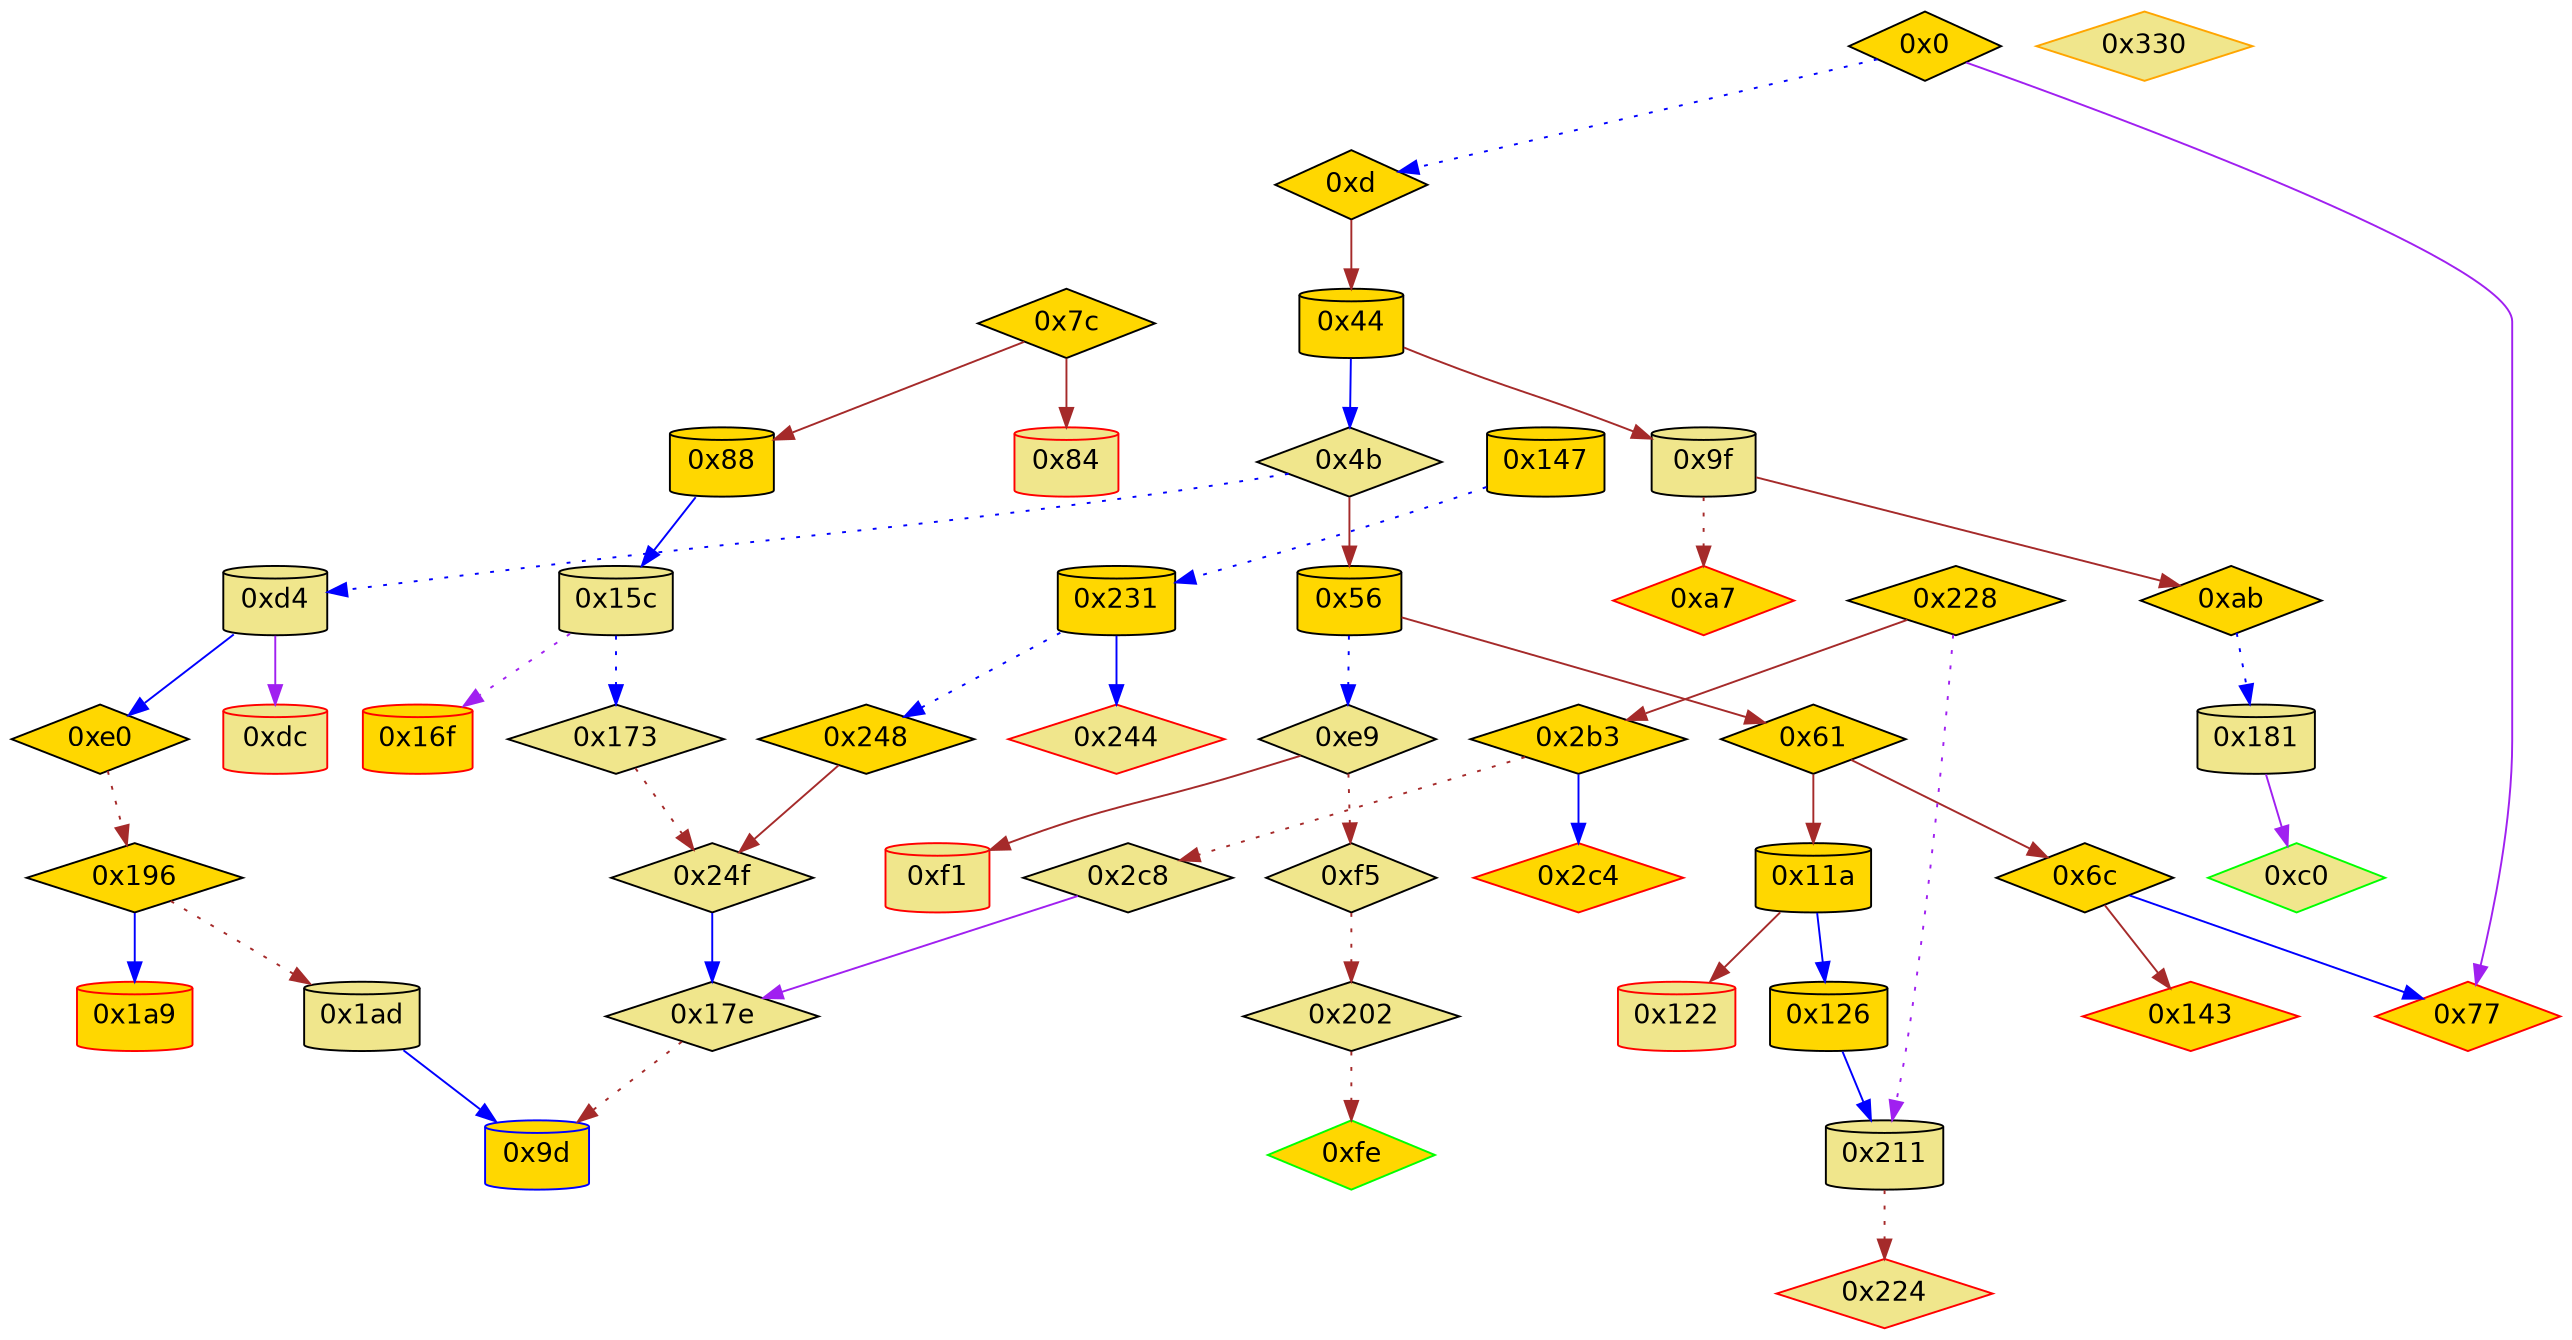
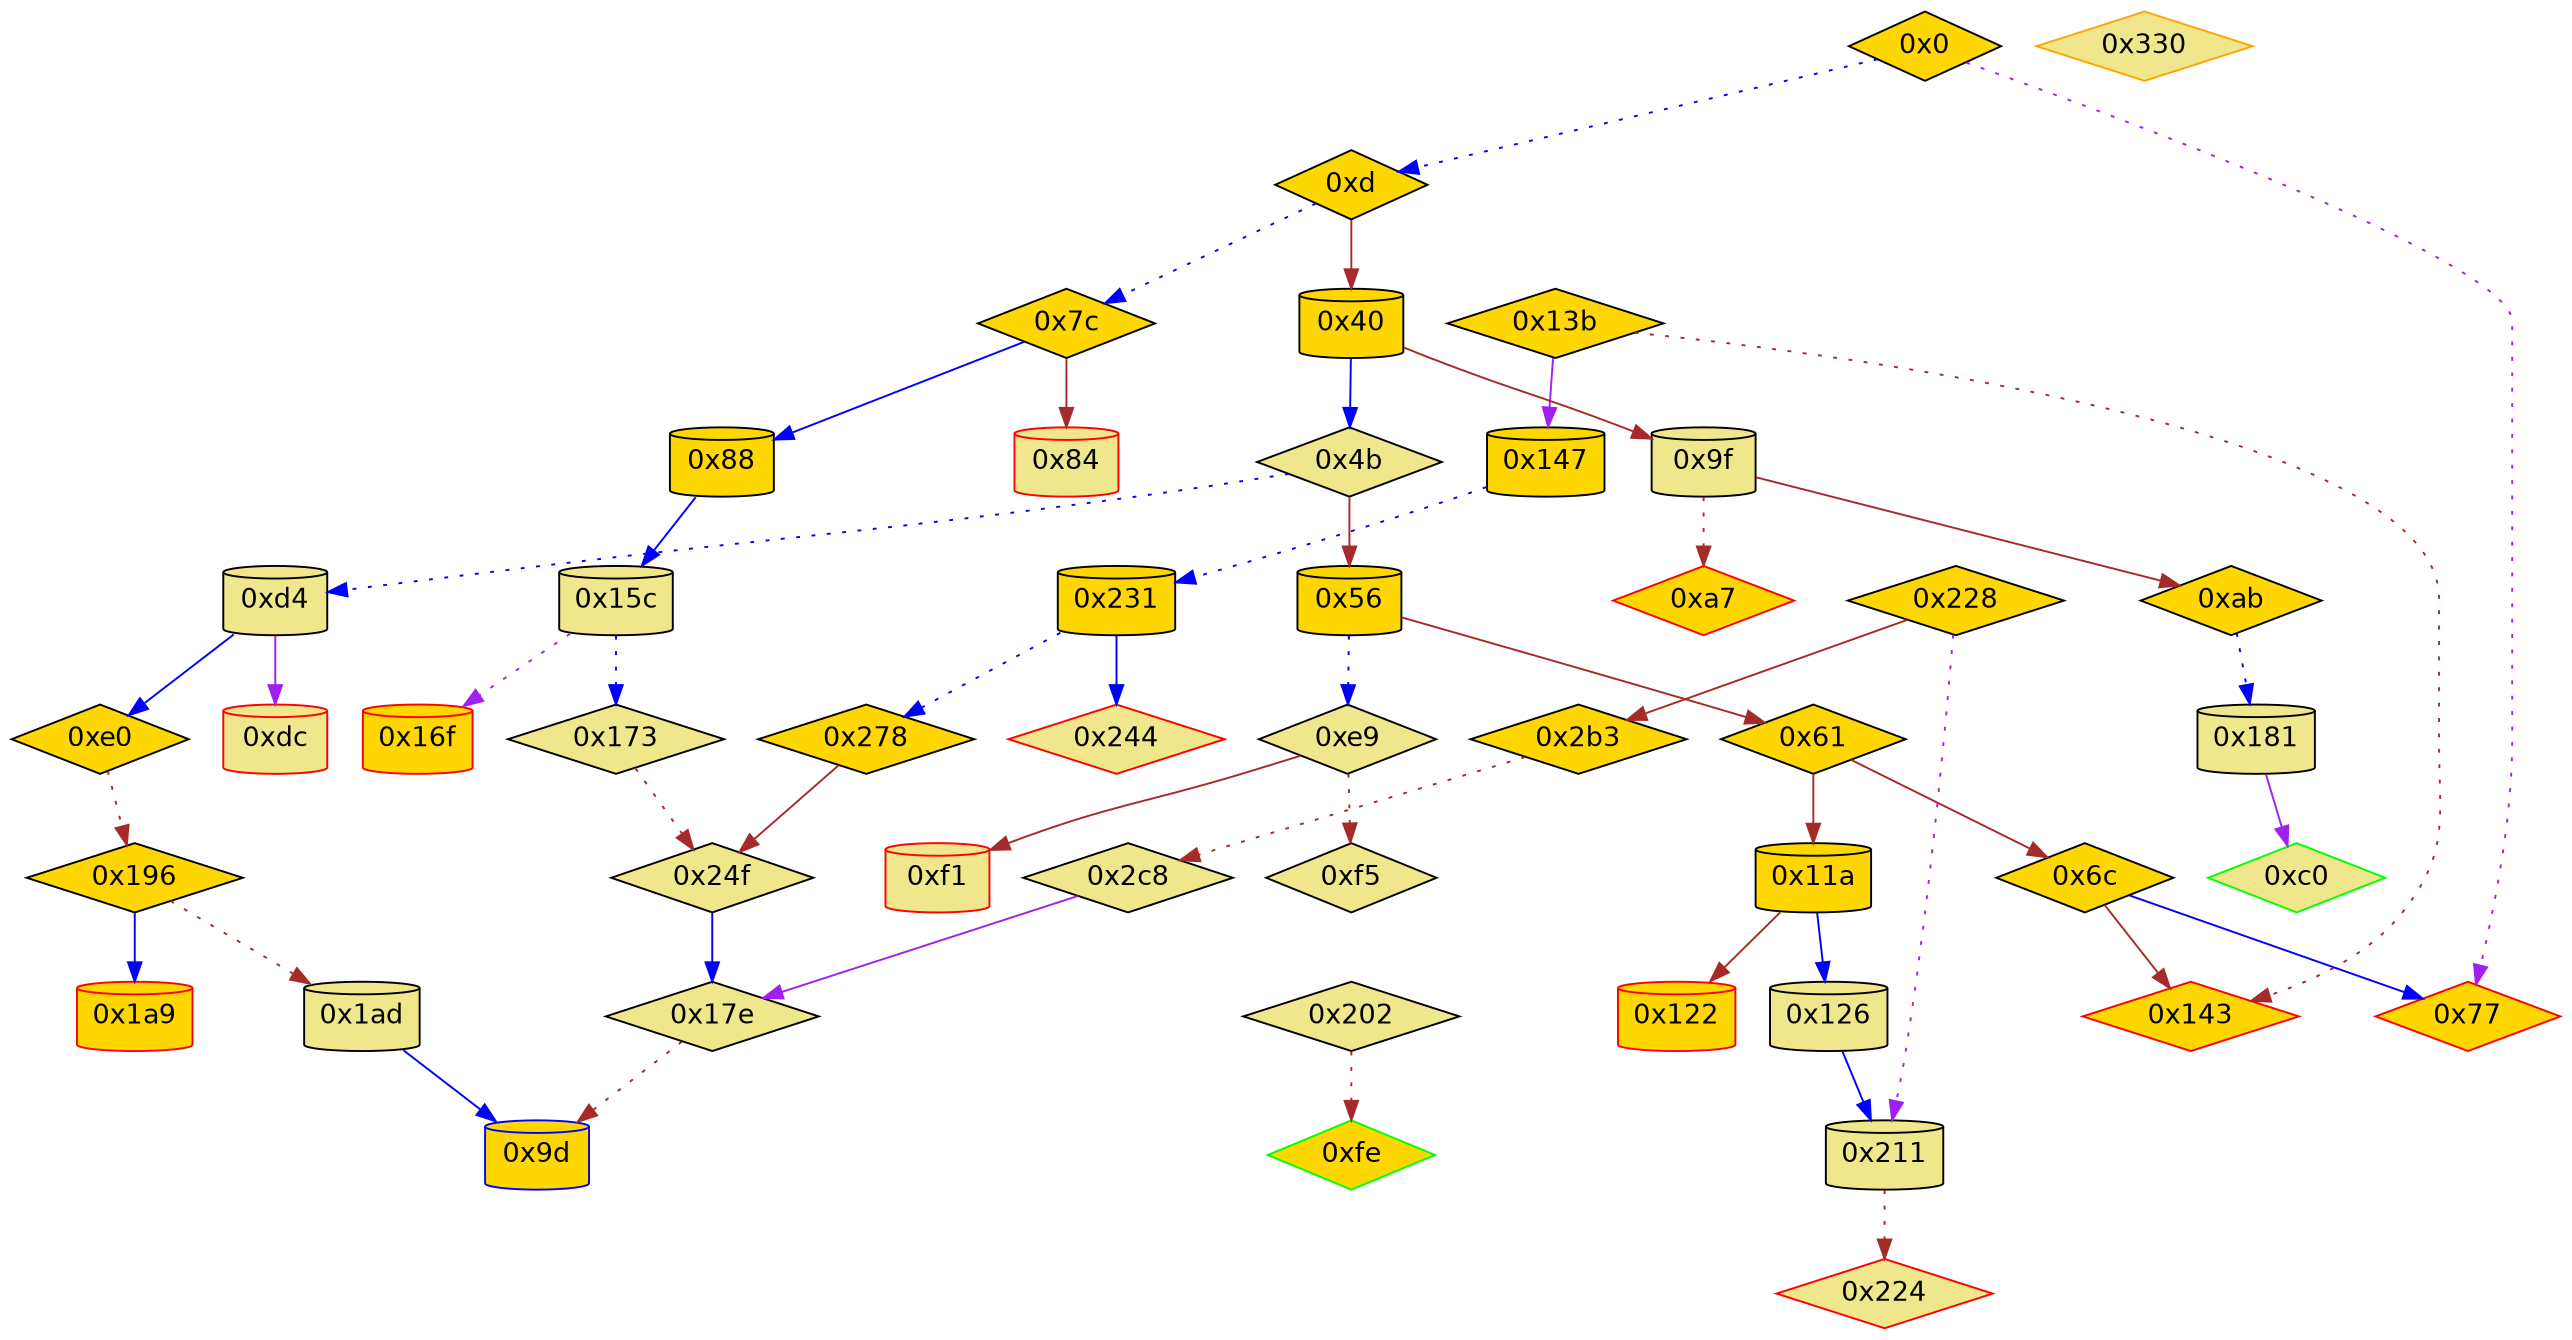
edge "0xd" -> "0x7c": added
node "0x44": label "0x44" -> "0x40"
node "0x13b": added
edge "0x0" -> "0x77": style solid -> dotted
edge "0x7c" -> "0x88": color brown -> blue
node "0x248": label "0x248" -> "0x278"
node "0x2c4": removed
edge "0xf5" -> "0x202": removed
node "0x122": fillcolor khaki -> gold
node "0x126": fillcolor gold -> khaki
